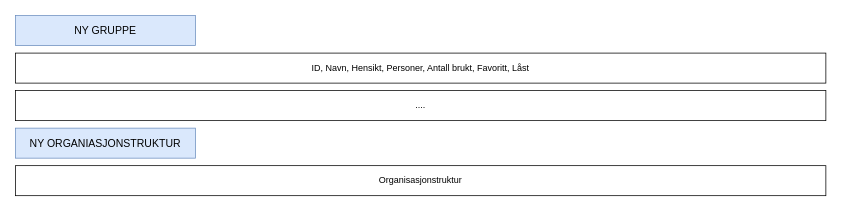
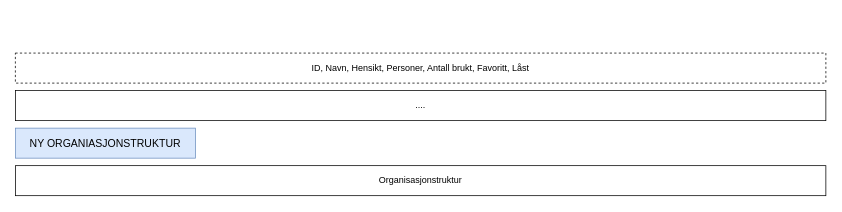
node "NY GRUPPE": removed
node "ID, Navn, Hensikt, Personer, Antall brukt, Favoritt, Låst": style solid -> dashed
